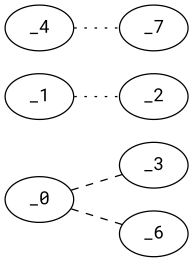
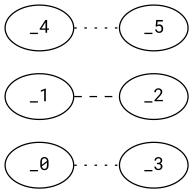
node "_7": label "_7" -> "_5"
edge "_1" -- "_2": style dotted -> dashed
edge "_3" -- "_0": style dashed -> dotted
node "_6": removed
